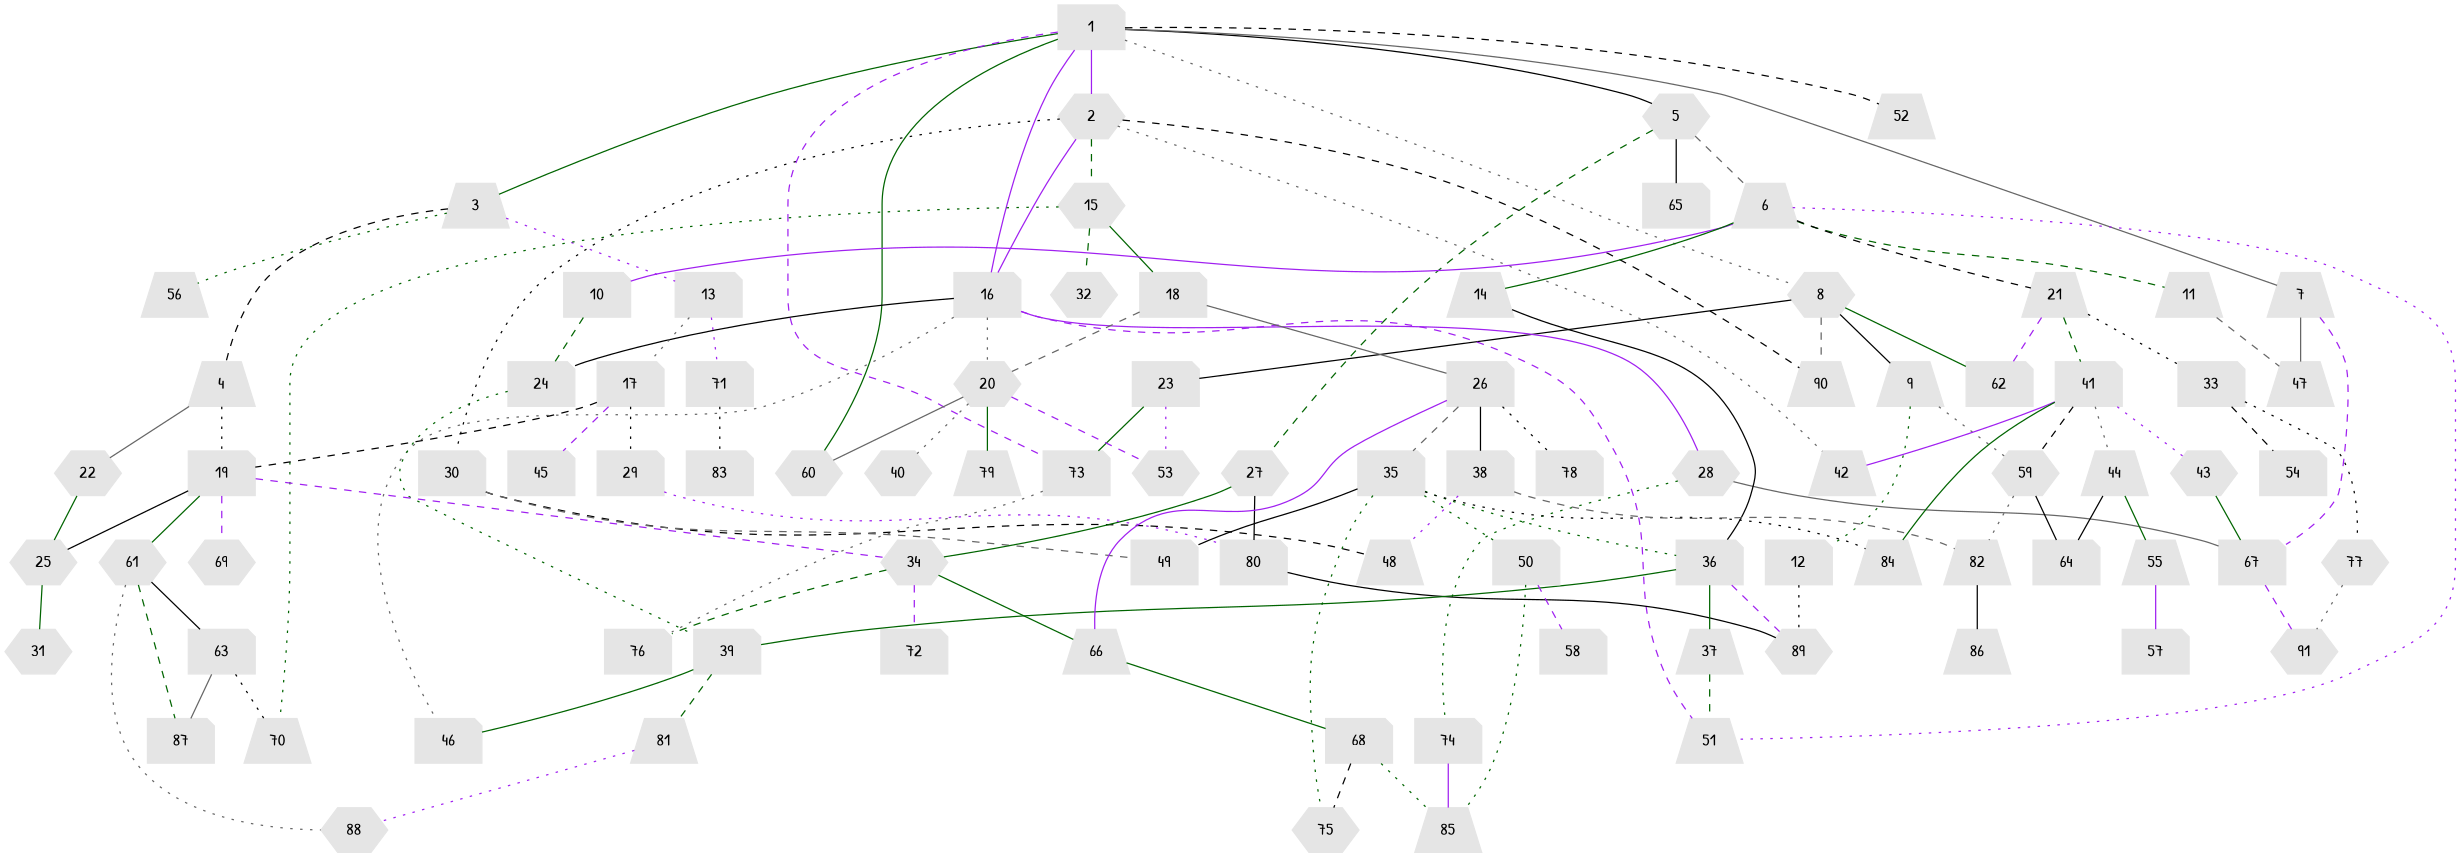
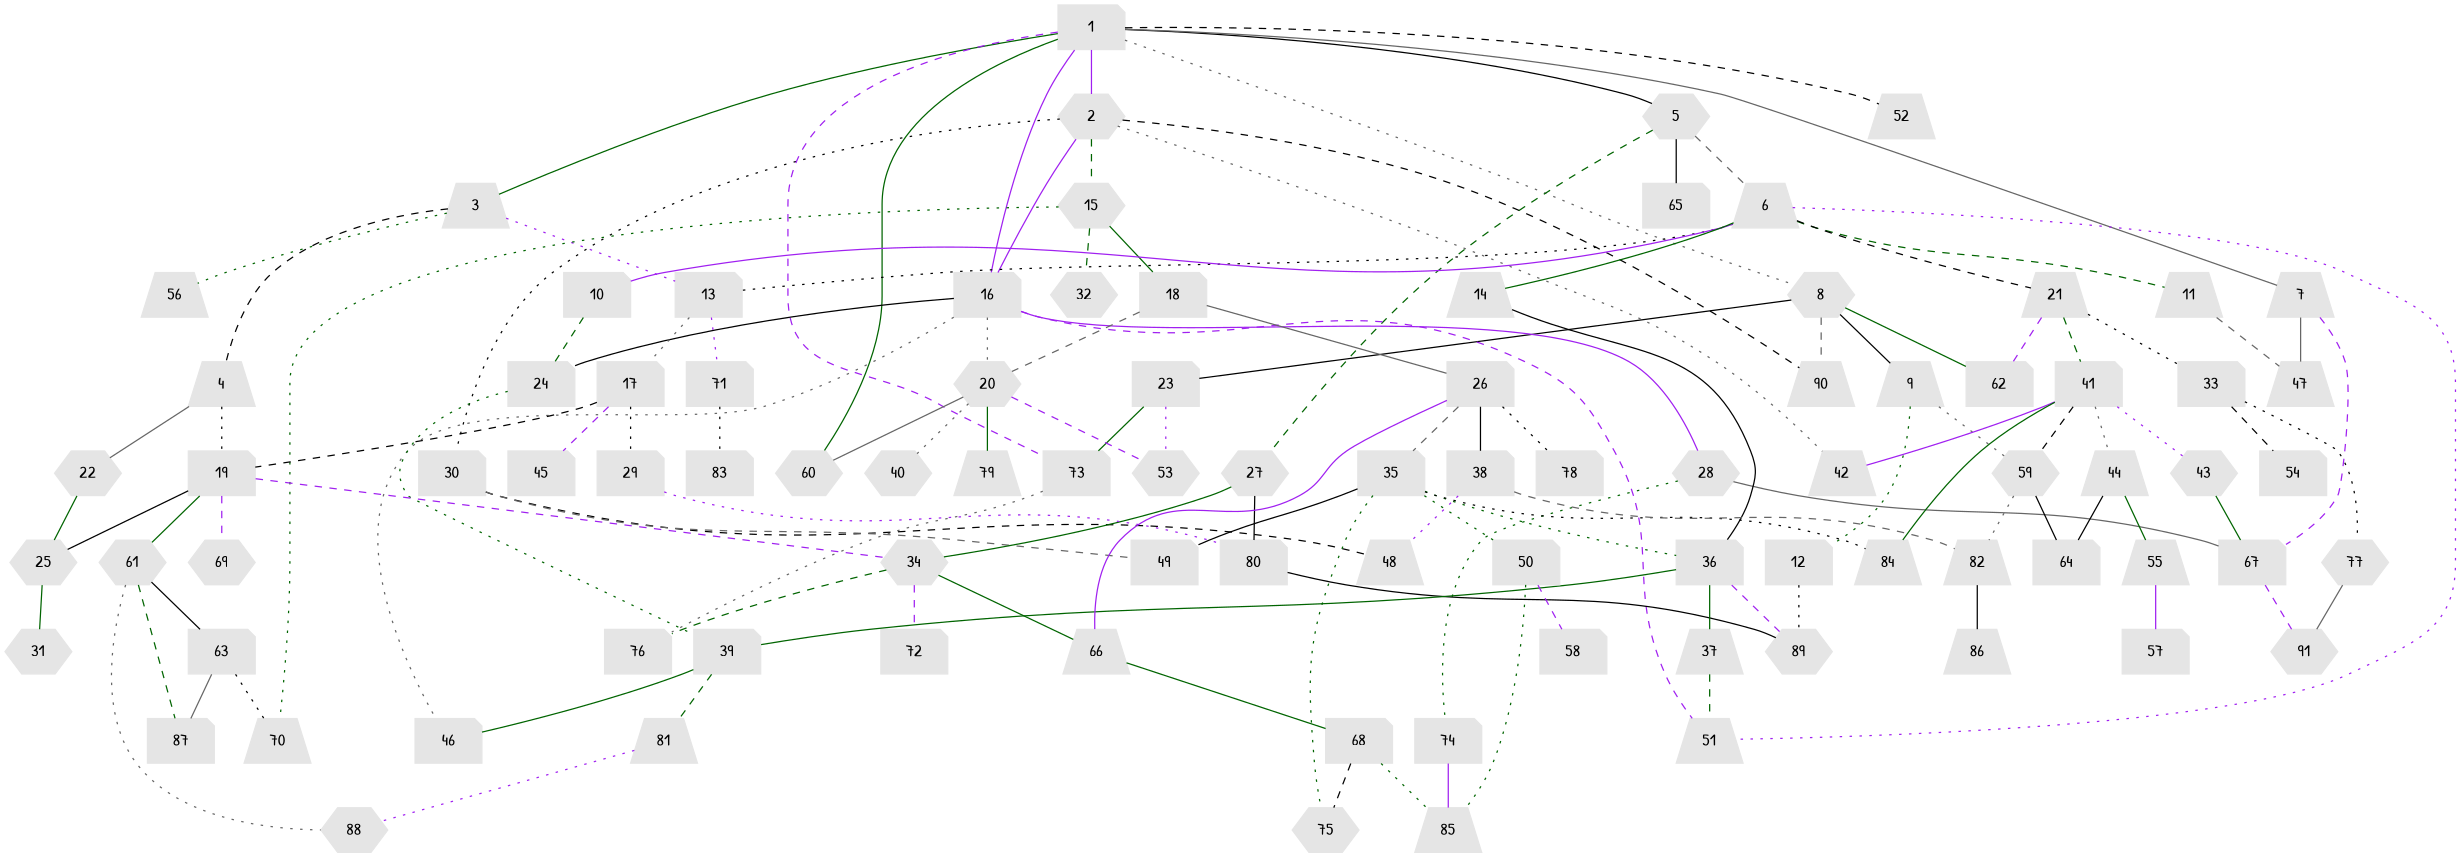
edge "6" -- "13": added
edge "77" -- "91": style dotted -> solid
